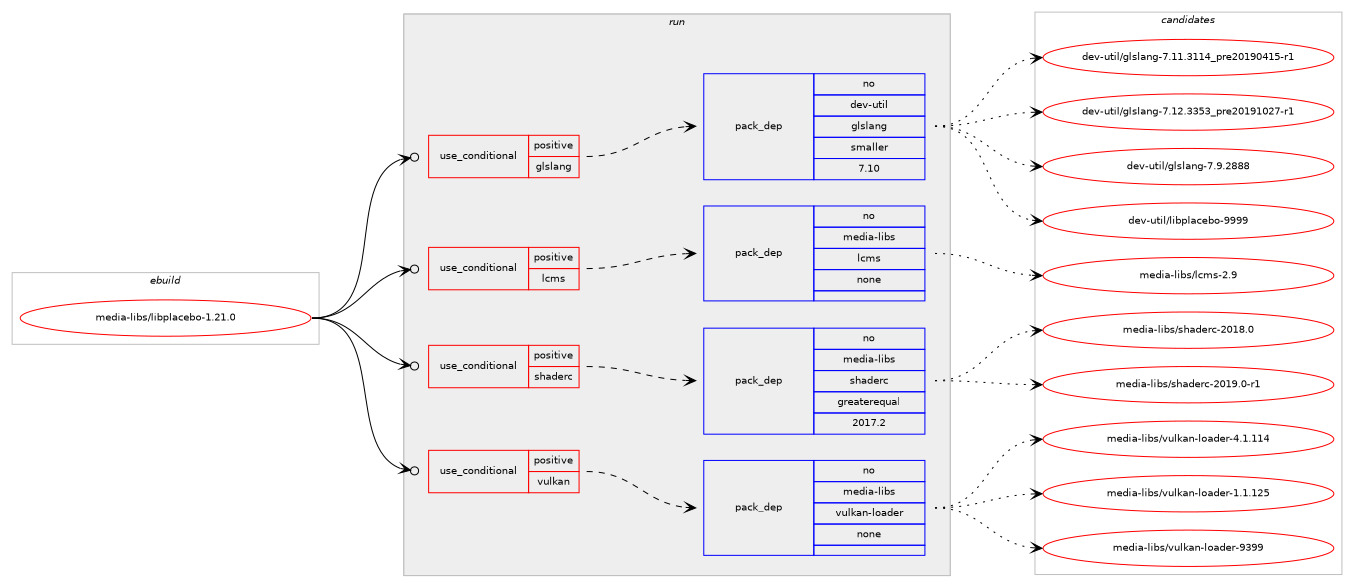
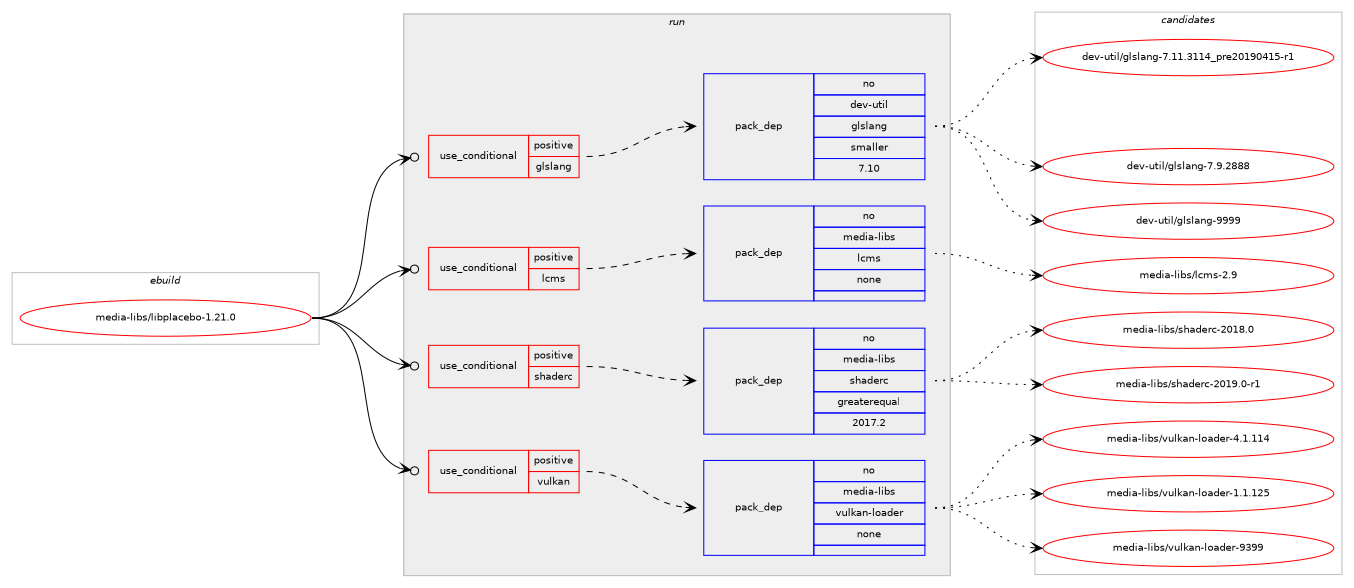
node "dev-util/glslang-7.12.3353_pre20191027-r1": removed
node "dev-util/libplacebo-9999": label "dev-util/libplacebo-9999" -> "dev-util/glslang-9999"
